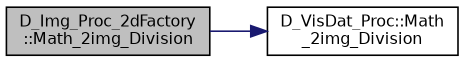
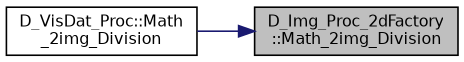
edge "D_Img_Proc_2dFactory ::Math_2img_Division" -> "D_VisDat_Proc::Math _2img_Division": reversed
